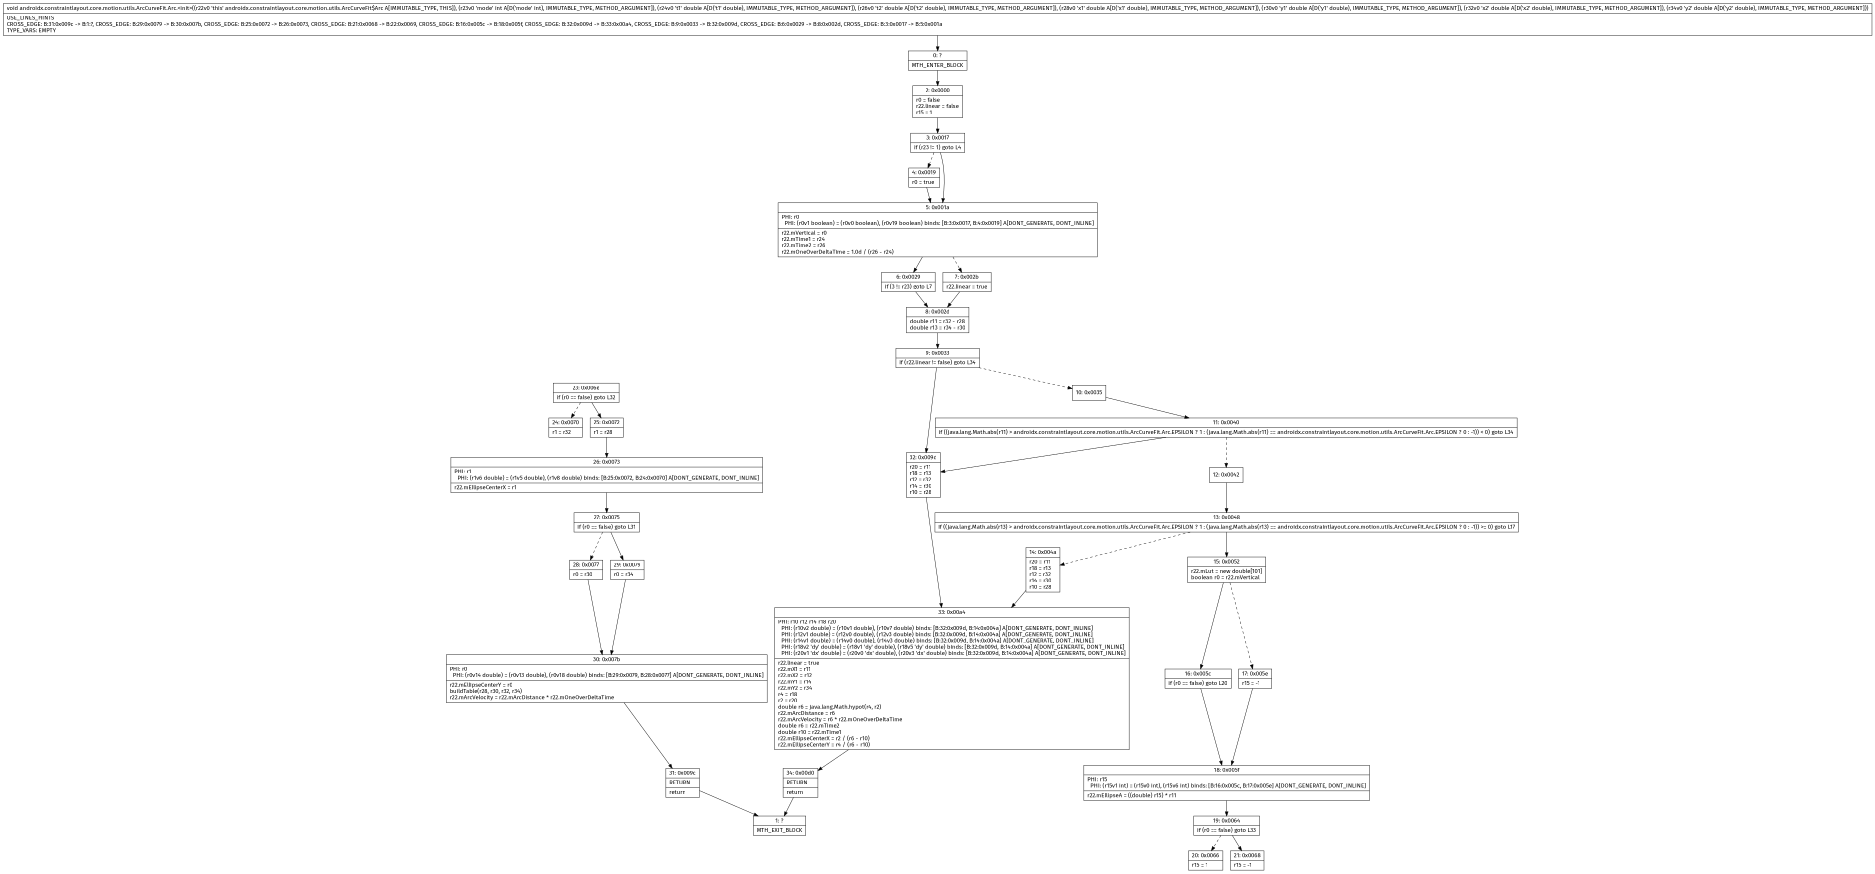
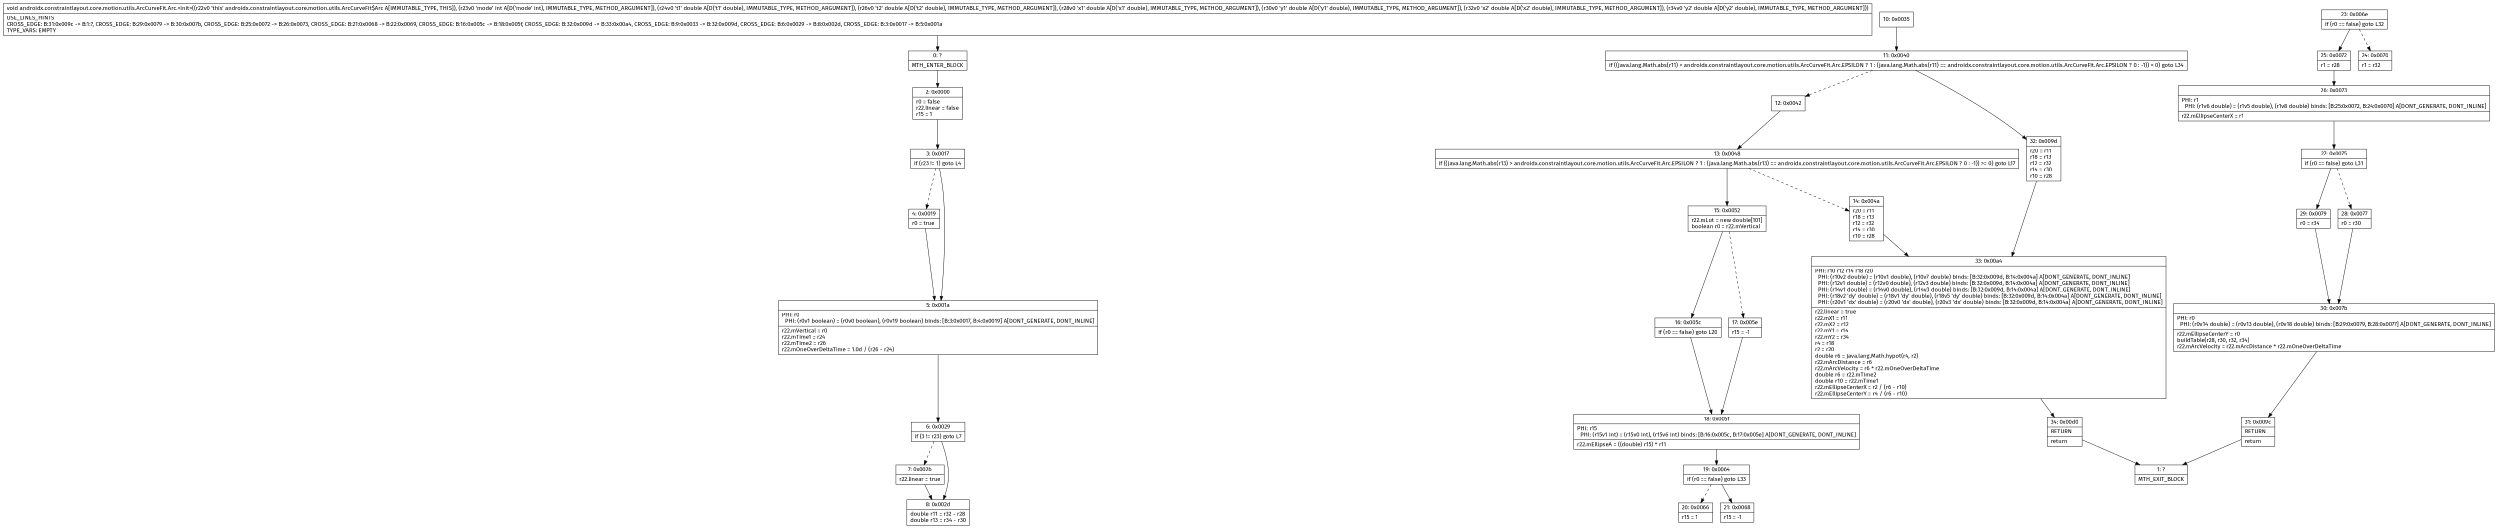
edge "5: 0x001a" -> "7: 0x002b": now "6: 0x0029" -> "7: 0x002b"
node "9: 0x0033": removed
